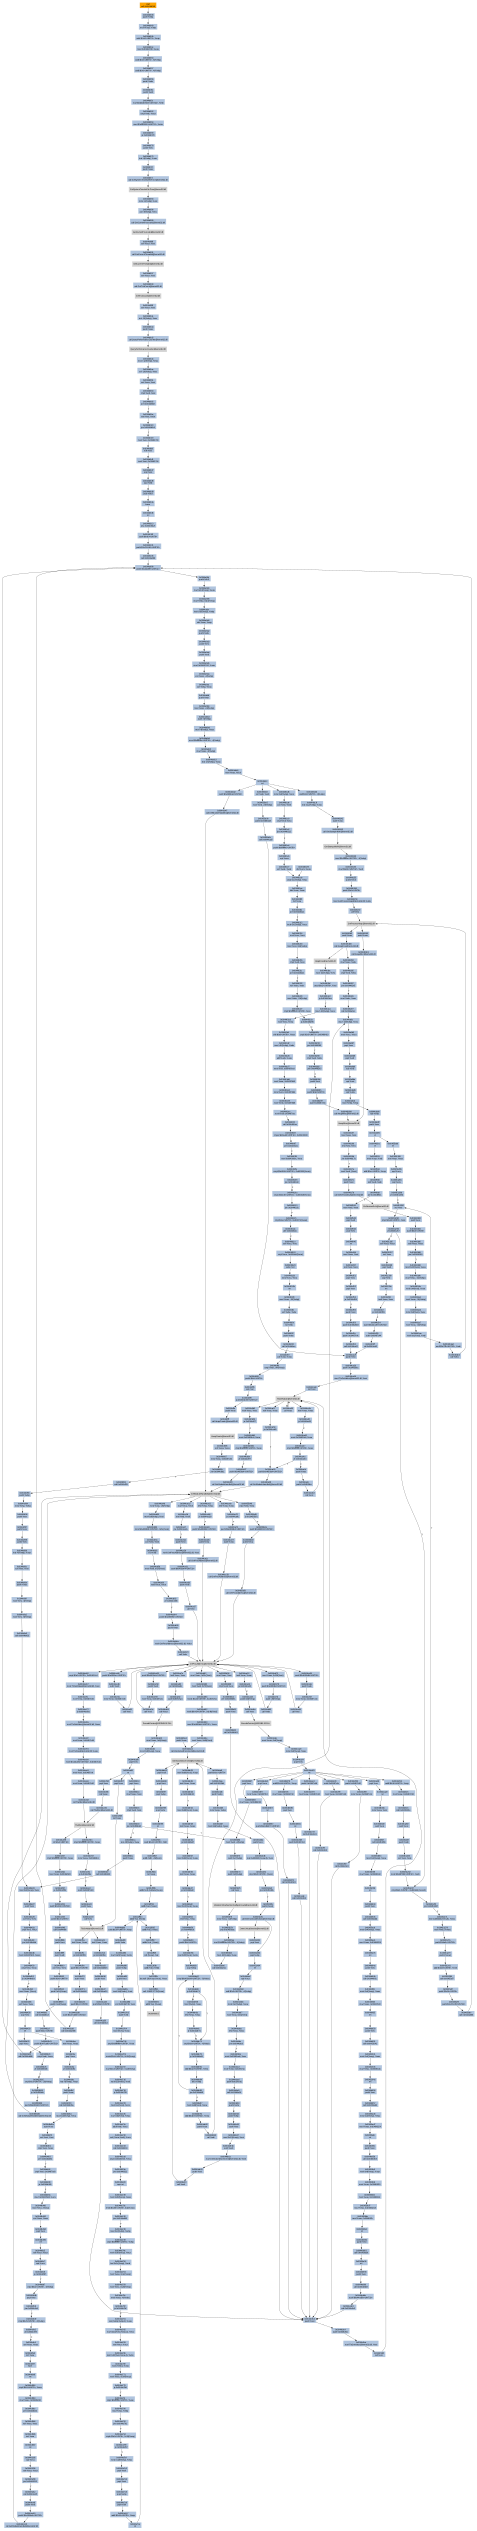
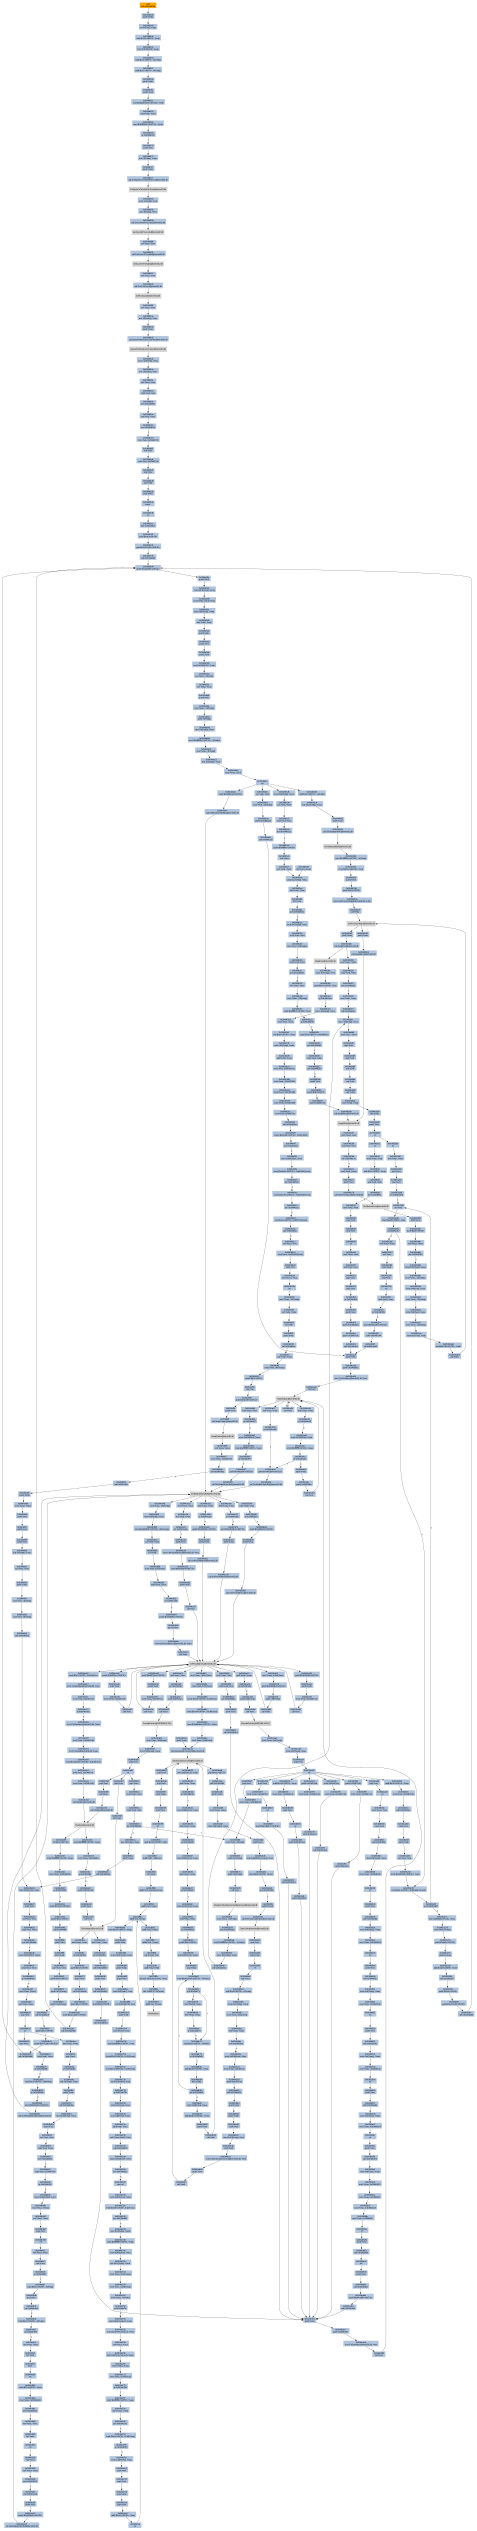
edge "0x0044cfff call HeapCreate@kernel32.dll" -> "HeapCreate@kernel32.dll": added
edge "0x004513fc call EnterCriticalSection@kernel32.dll" -> "0x00451403 popl %ebp": now "0x00451402 popl %esi" -> "0x00451403 popl %ebp"
